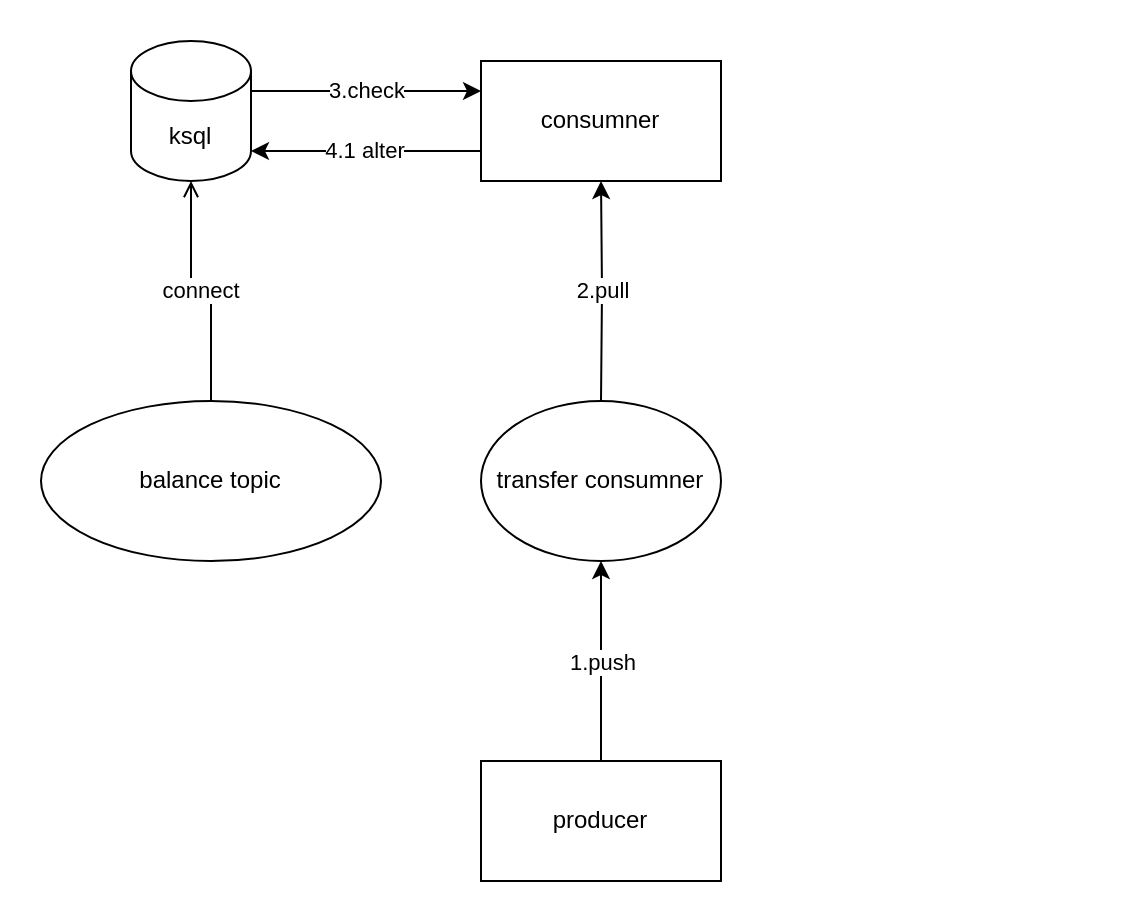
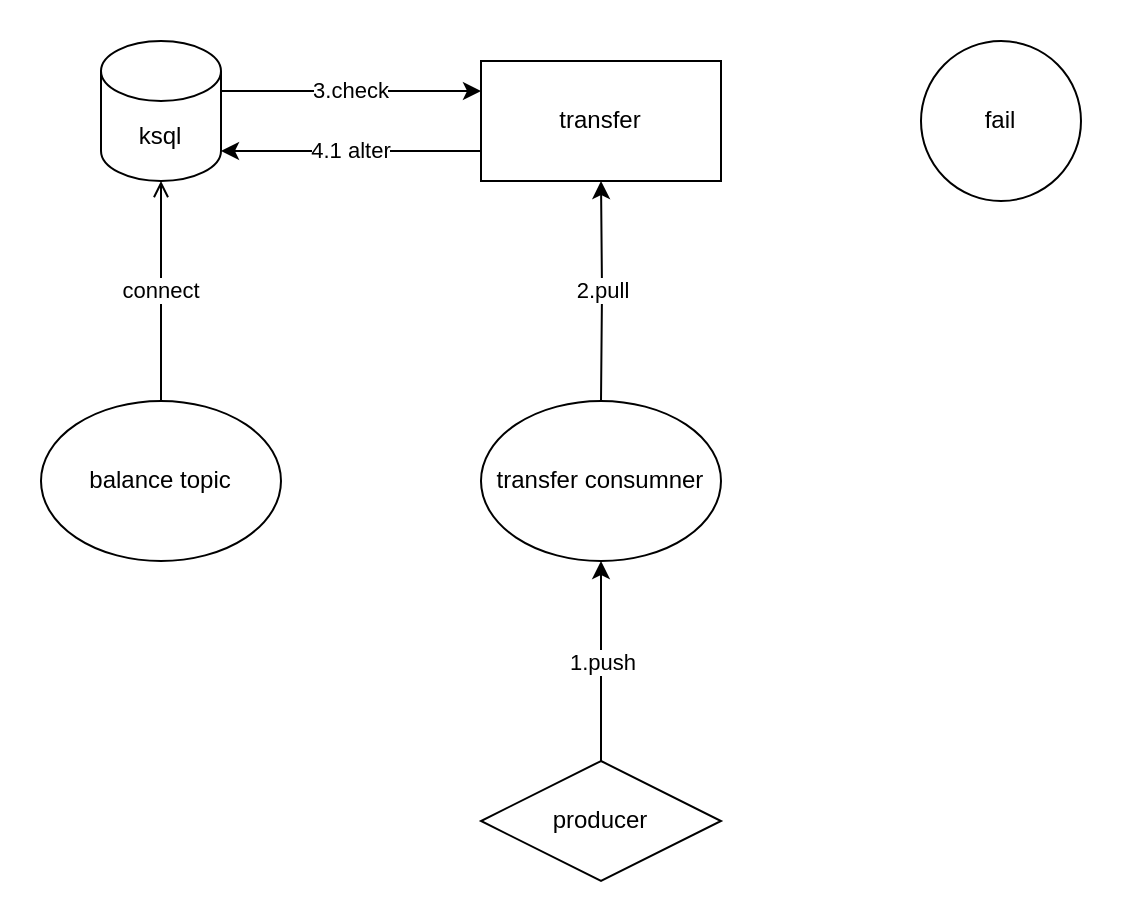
node "ksql": moved (191, 111) -> (161, 111)
node "consumner": label "consumner" -> "transfer"
node "fail": added
node "balance topic": size 340x160 -> 240x160
node "producer": shape rectangle -> diamond
